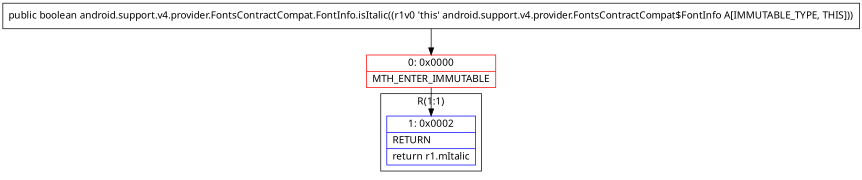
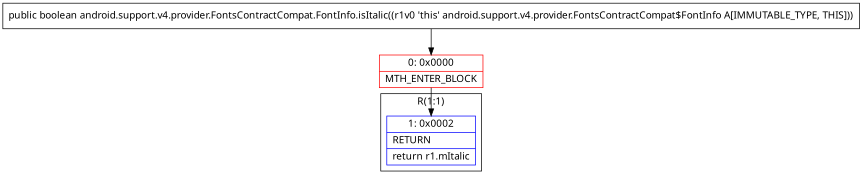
node "0: 0x0000": text "MTH_ENTER_IMMUTABLE" -> "MTH_ENTER_BLOCK"
